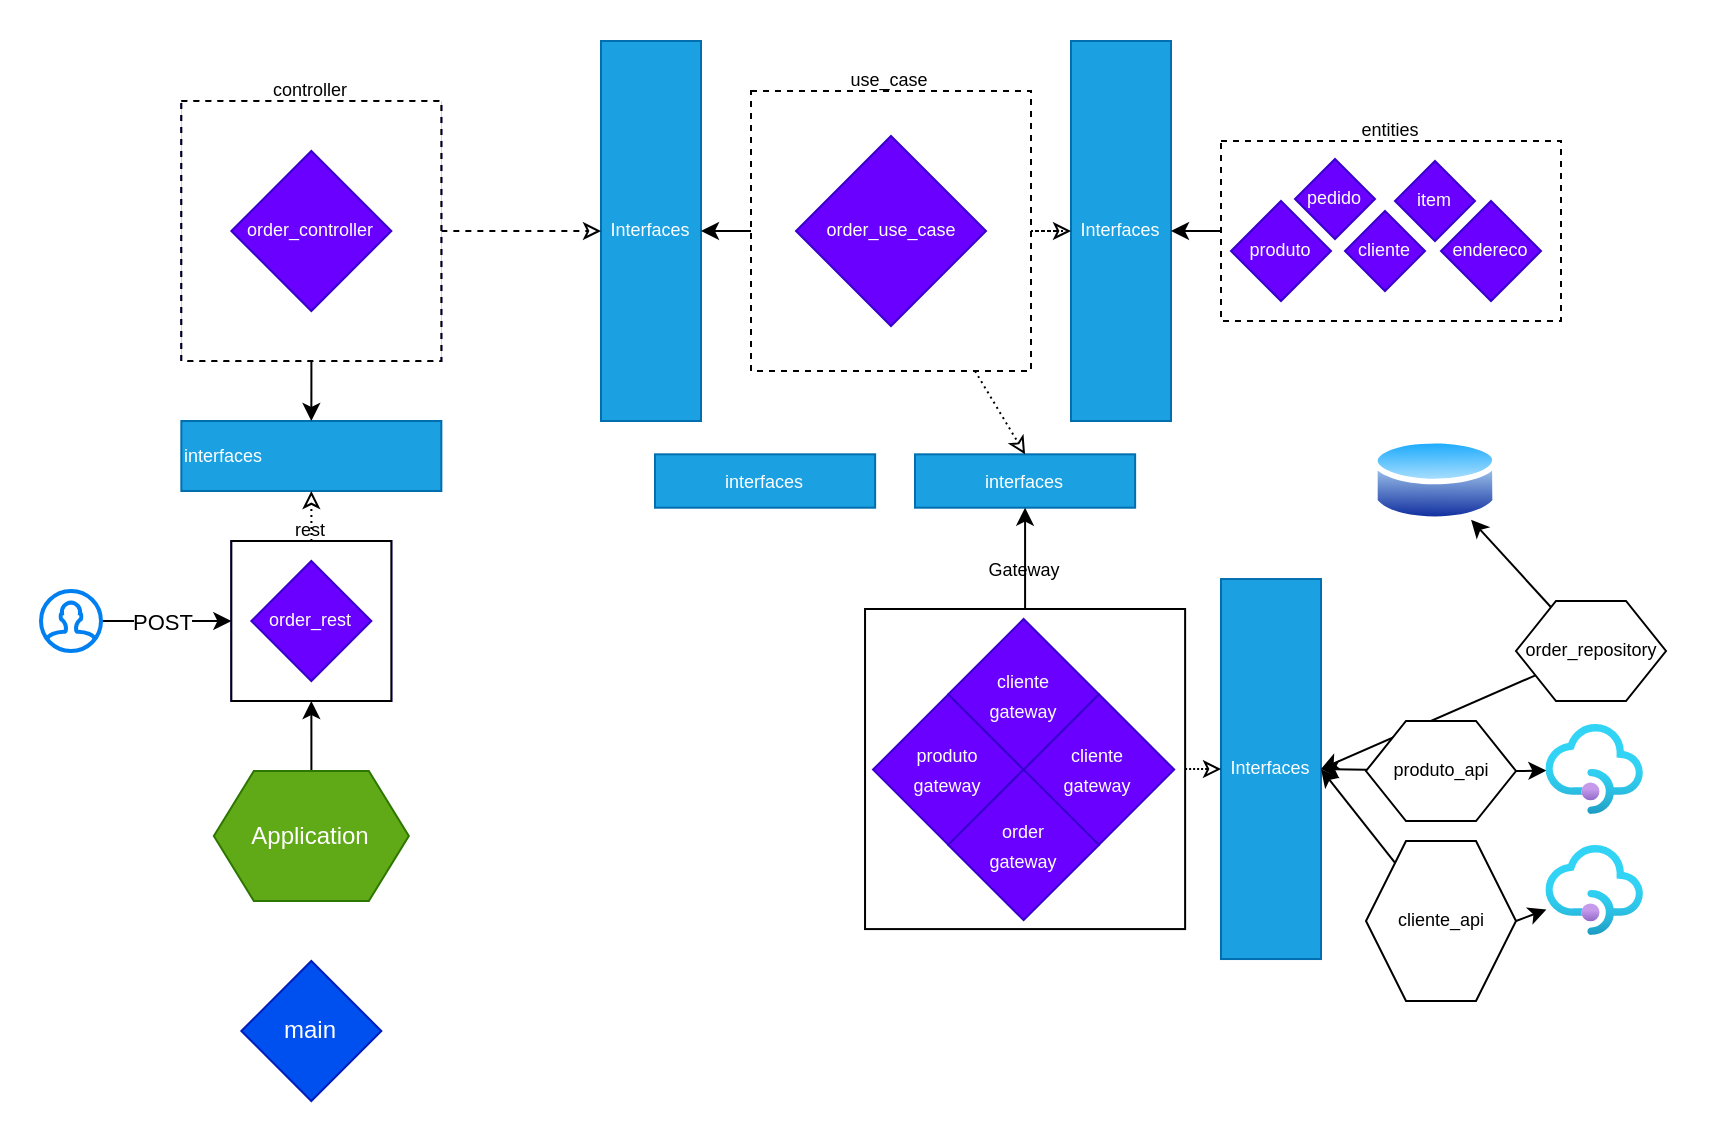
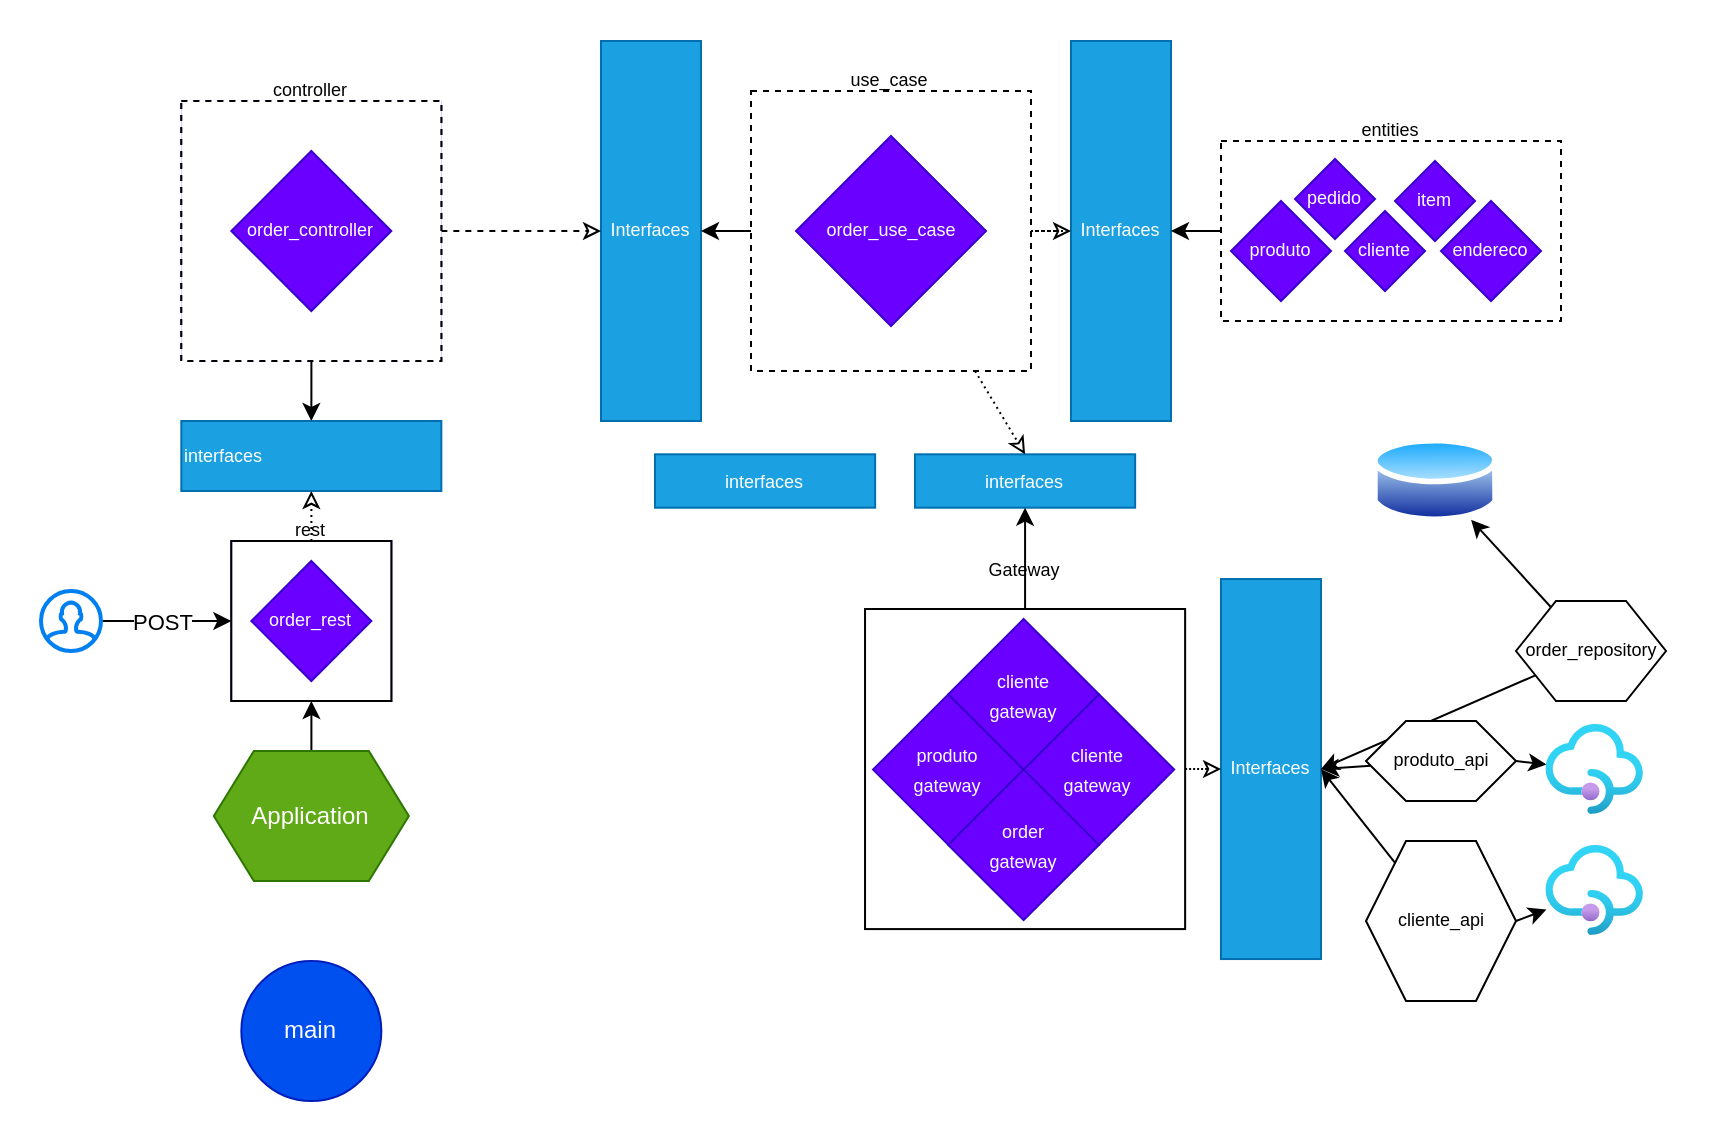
node "produto_api": size 150x100 -> 150x80
node "Application": moved (311, 836) -> (311, 816)
node "main": shape diamond -> ellipse
